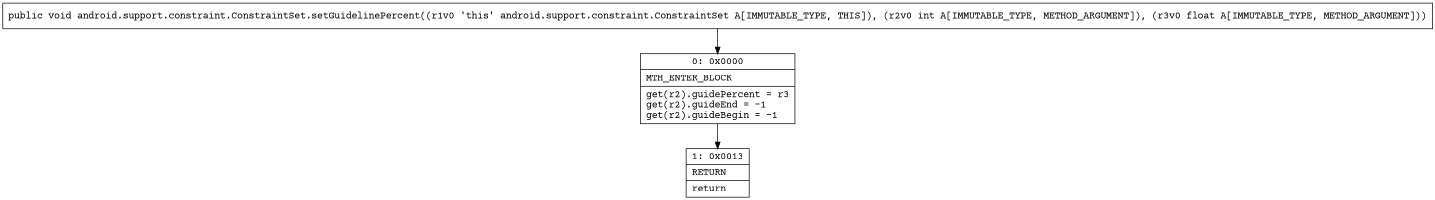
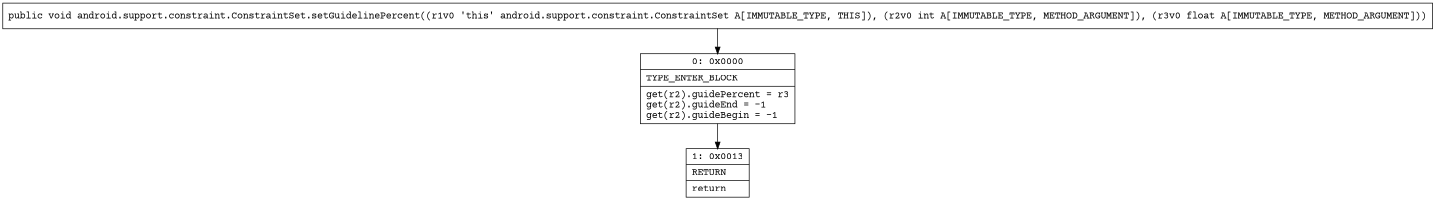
node "0: 0x0000": text "MTH_ENTER_BLOCK" -> "TYPE_ENTER_BLOCK"
